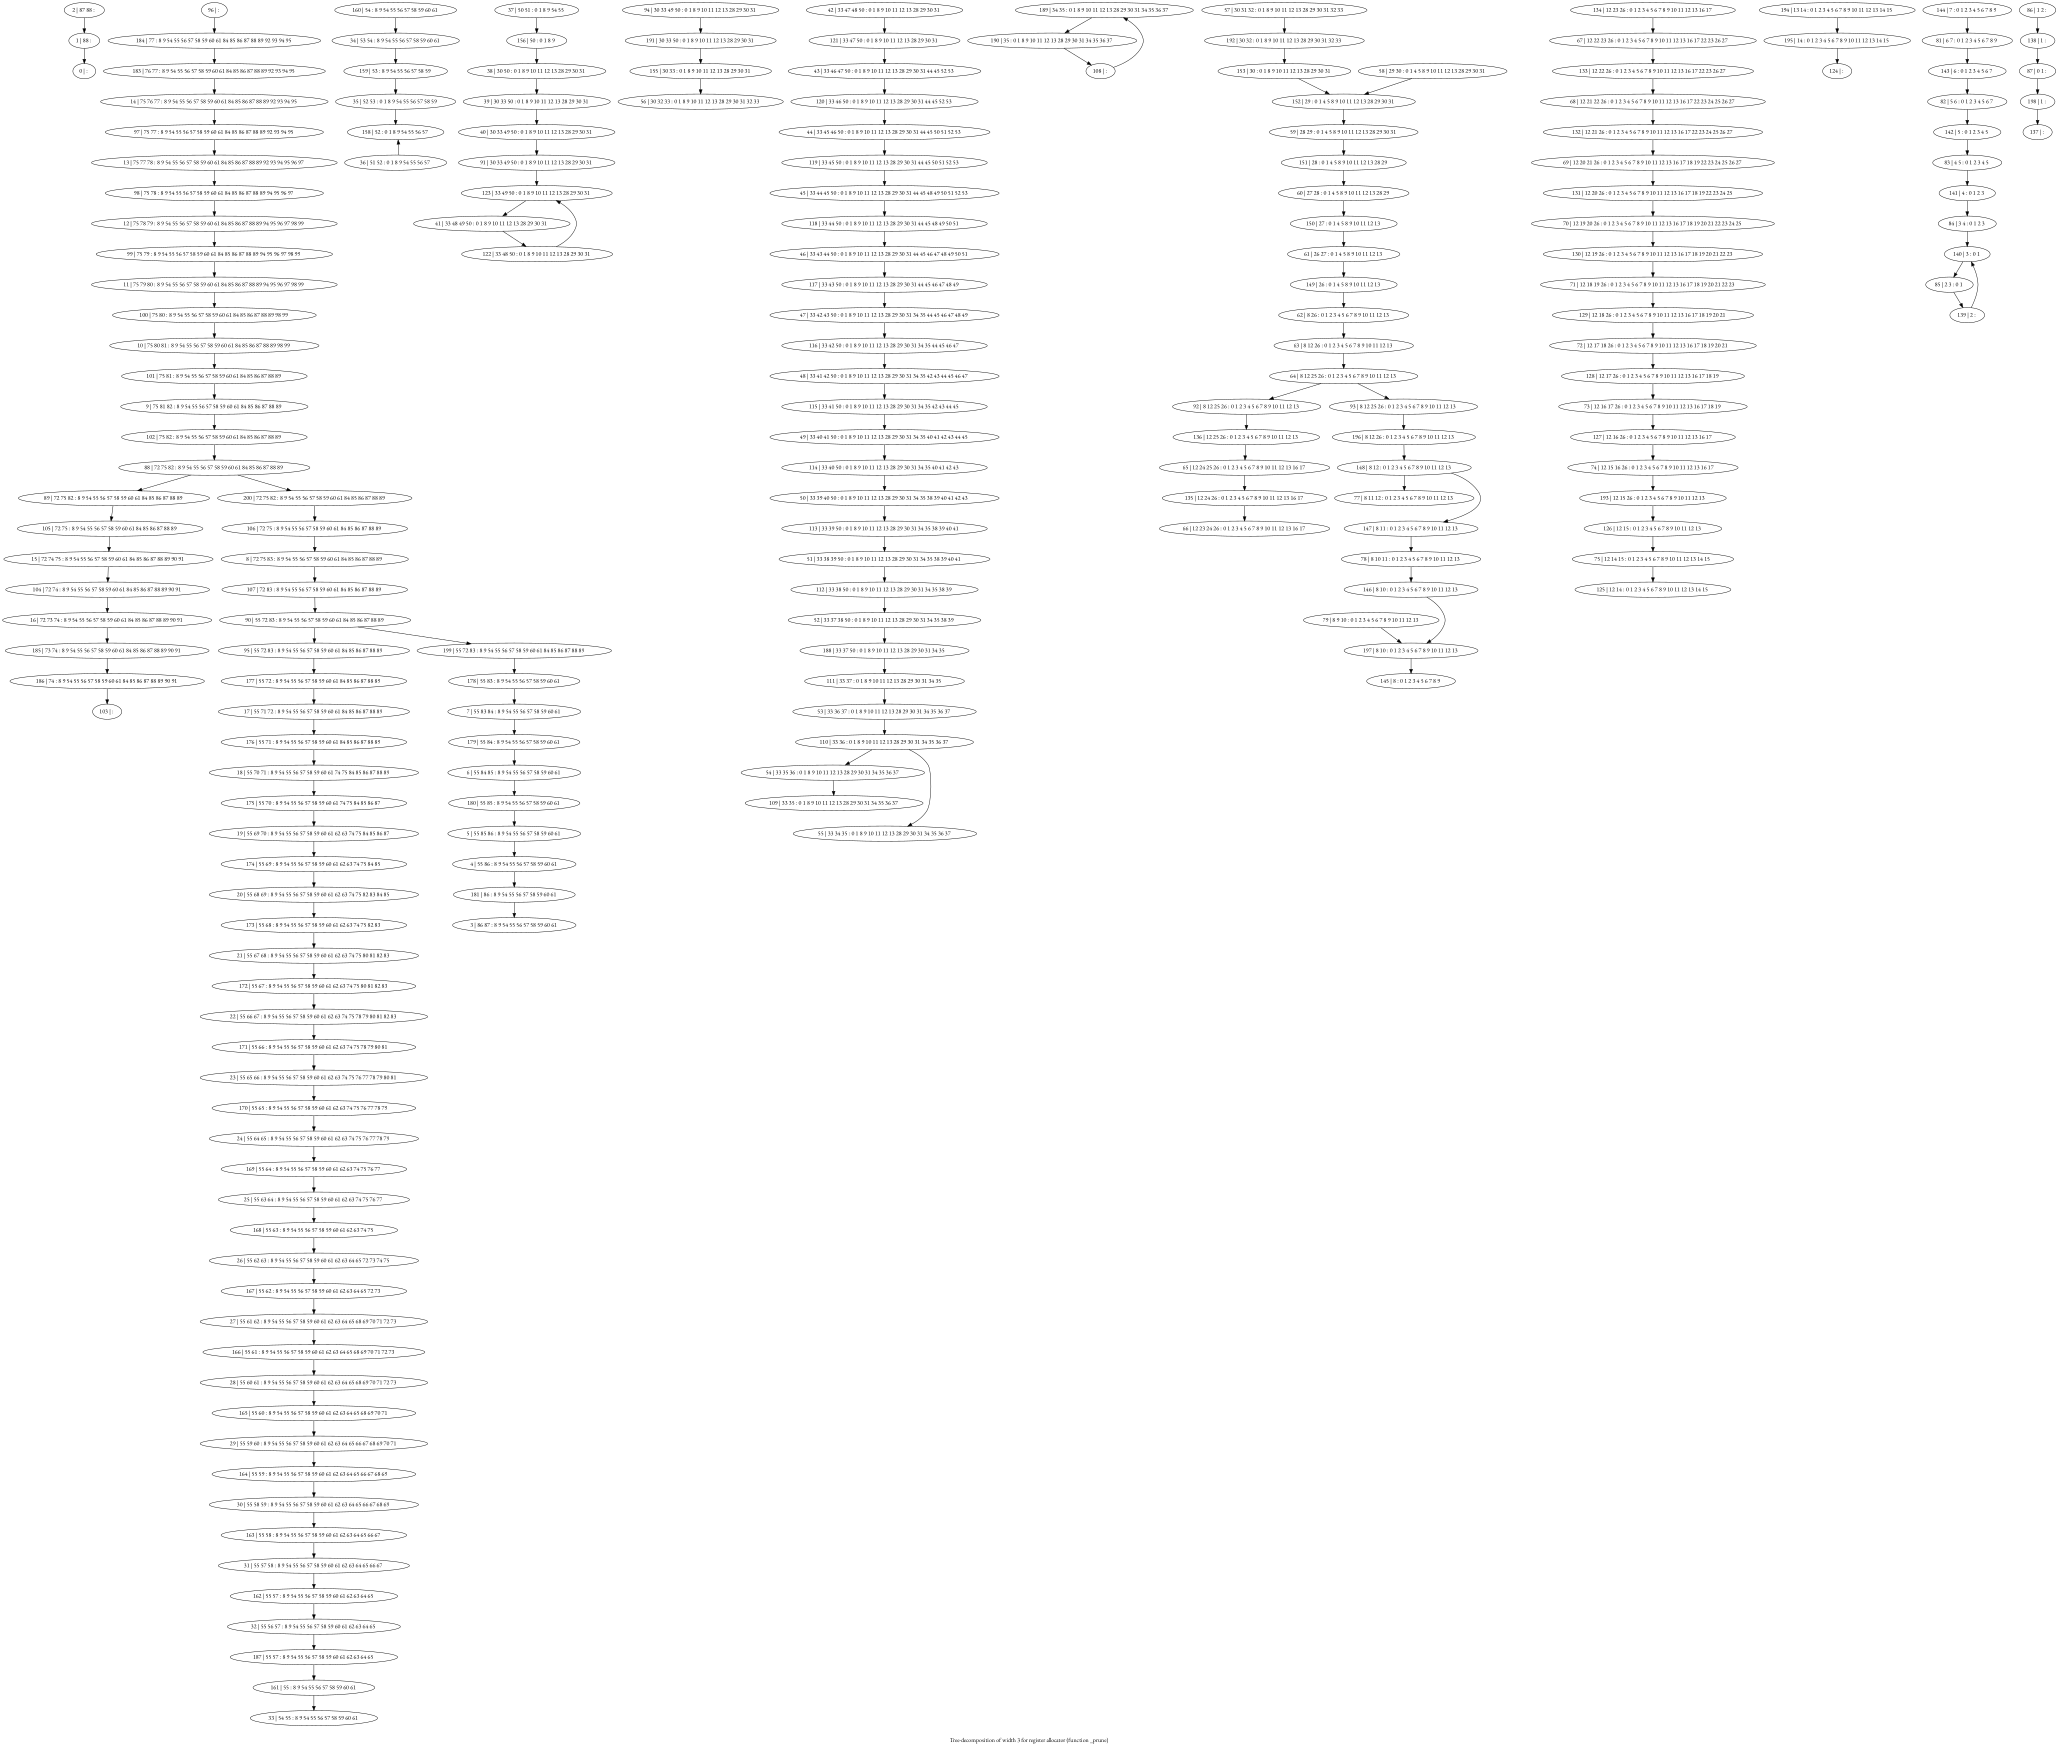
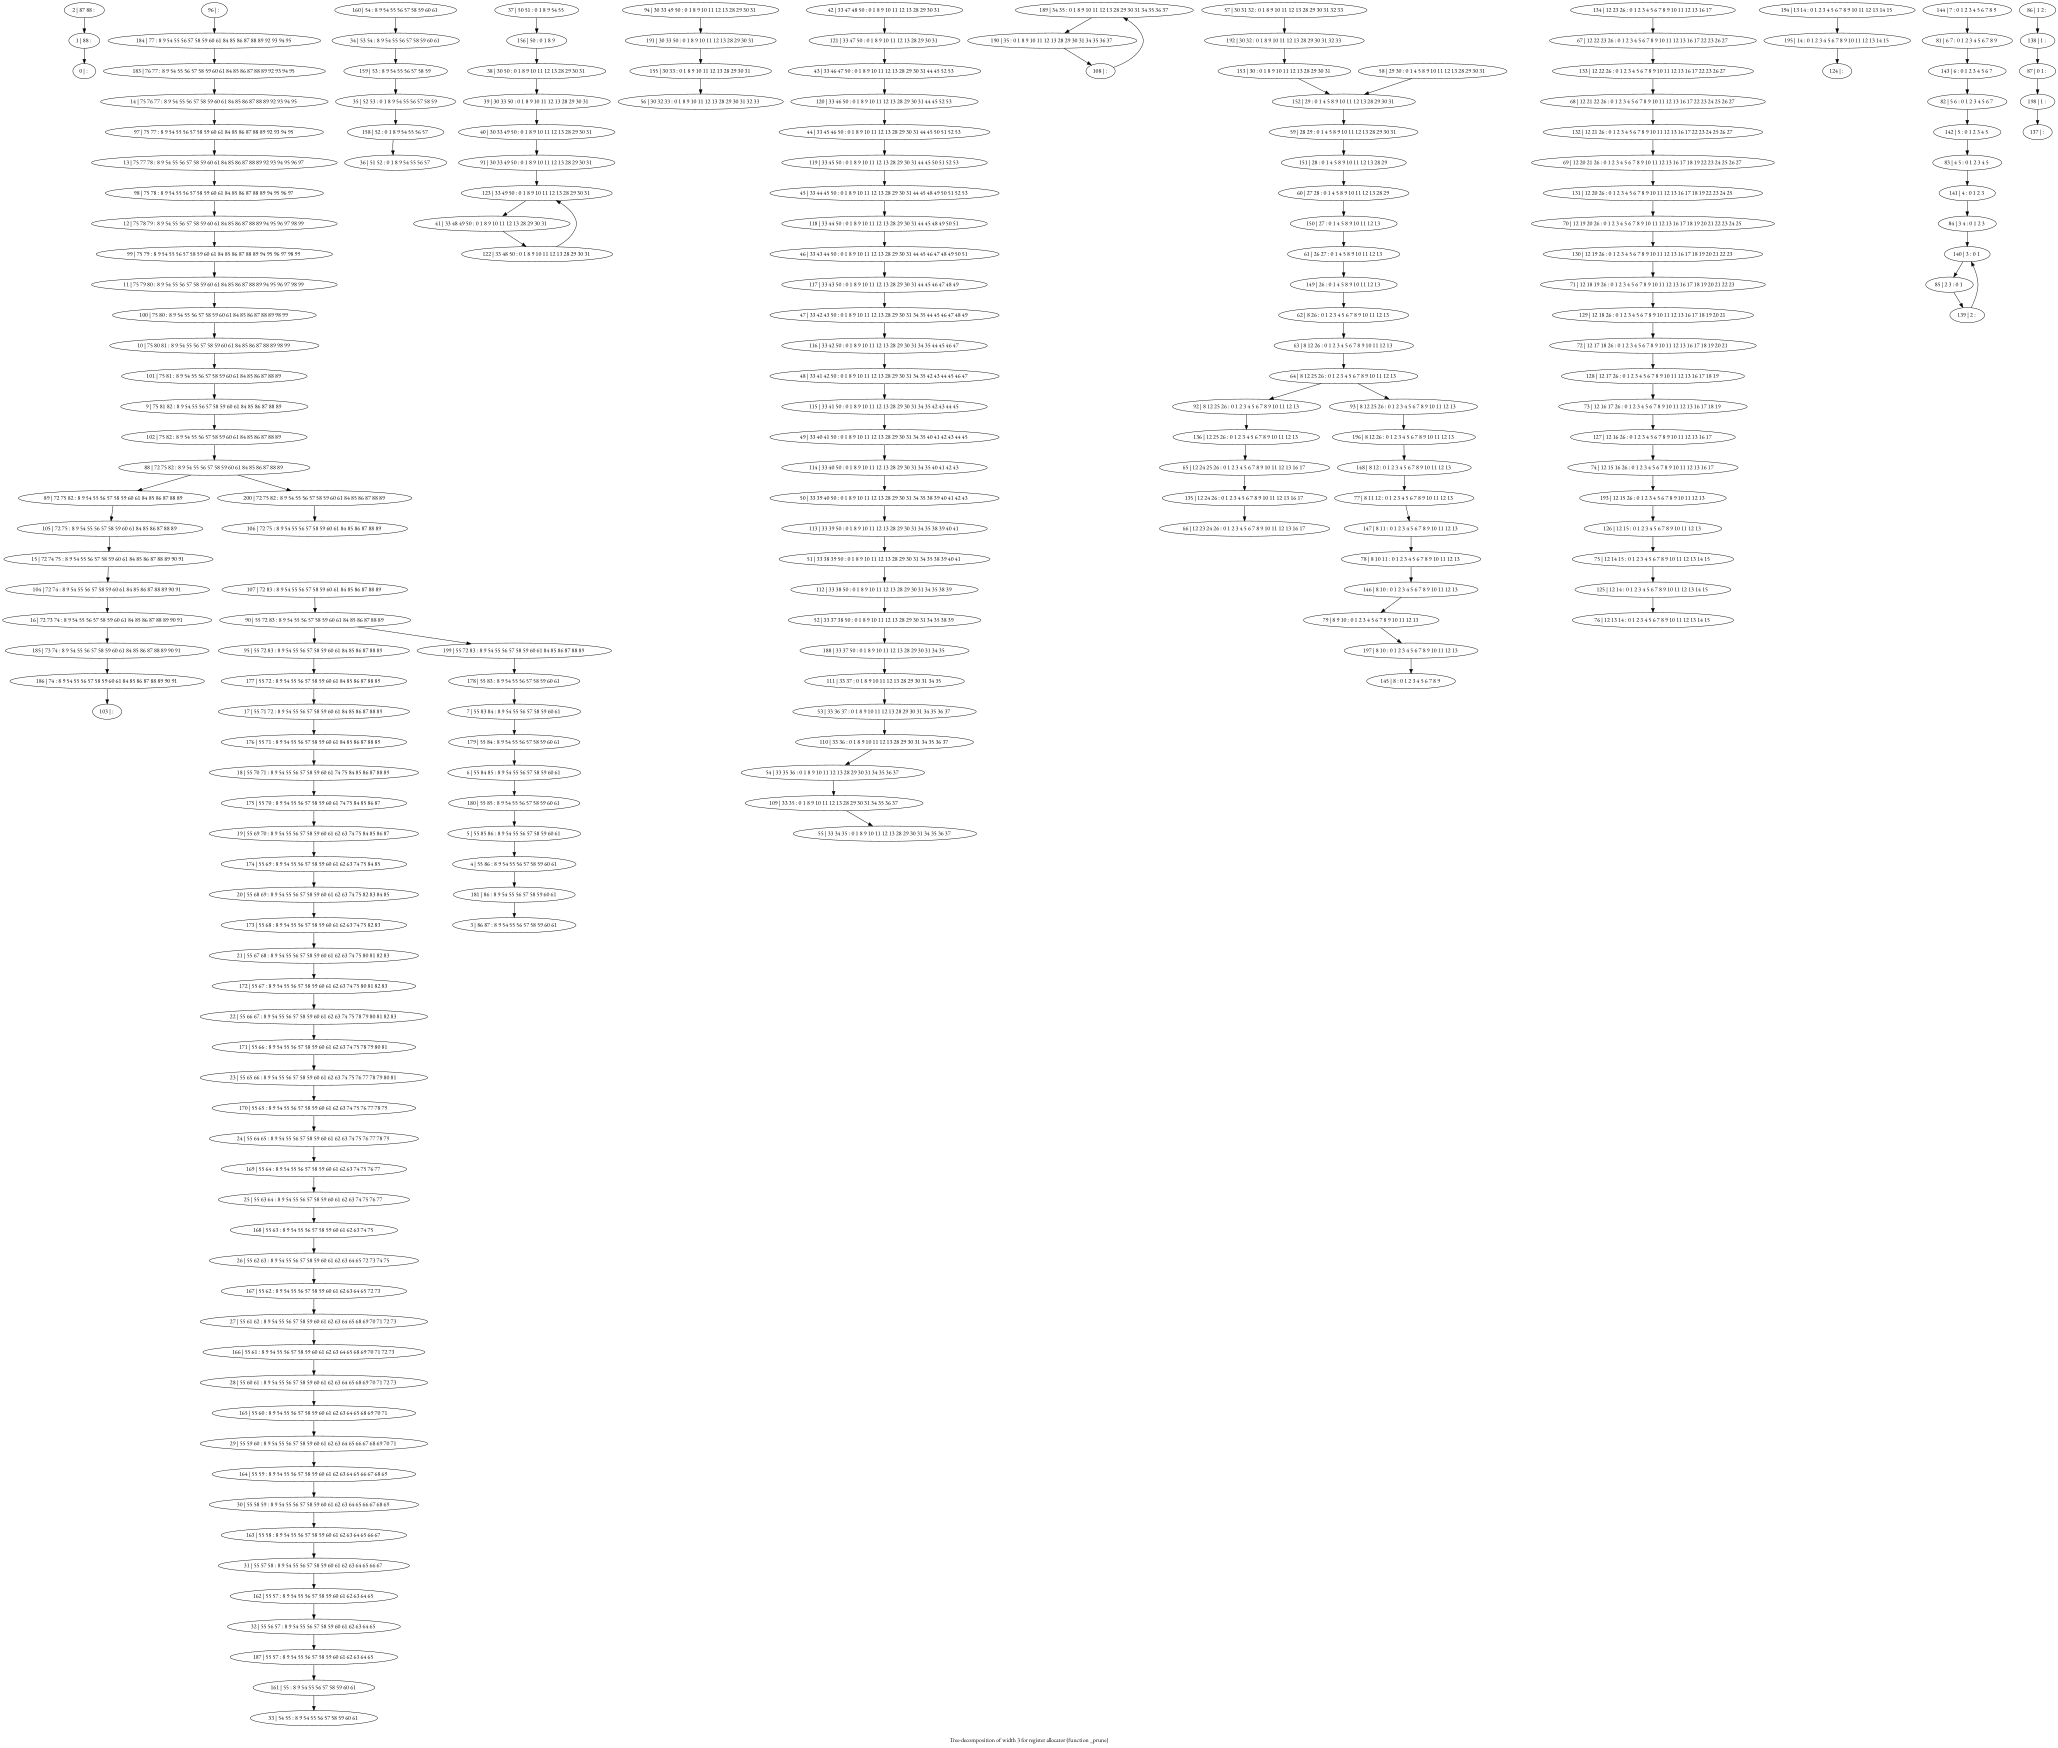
edge "36 | 51 52 : 0 1 8 9 54 55 56 57" -> "158 | 52 : 0 1 8 9 54 55 56 57": reversed
edge "148 | 8 12 : 0 1 2 3 4 5 6 7 8 9 10 11 12 13" -> "147 | 8 11 : 0 1 2 3 4 5 6 7 8 9 10 11 12 13": now "77 | 8 11 12 : 0 1 2 3 4 5 6 7 8 9 10 11 12 13" -> "147 | 8 11 : 0 1 2 3 4 5 6 7 8 9 10 11 12 13"
node "8 | 72 75 83 : 8 9 54 55 56 57 58 59 60 61 84 85 86 87 88 89": removed
edge "146 | 8 10 : 0 1 2 3 4 5 6 7 8 9 10 11 12 13" -> "197 | 8 10 : 0 1 2 3 4 5 6 7 8 9 10 11 12 13": now "146 | 8 10 : 0 1 2 3 4 5 6 7 8 9 10 11 12 13" -> "79 | 8 9 10 : 0 1 2 3 4 5 6 7 8 9 10 11 12 13"
node "76 | 12 13 14 : 0 1 2 3 4 5 6 7 8 9 10 11 12 13 14 15": added
edge "110 | 33 36 : 0 1 8 9 10 11 12 13 28 29 30 31 34 35 36 37" -> "55 | 33 34 35 : 0 1 8 9 10 11 12 13 28 29 30 31 34 35 36 37": now "109 | 33 35 : 0 1 8 9 10 11 12 13 28 29 30 31 34 35 36 37" -> "55 | 33 34 35 : 0 1 8 9 10 11 12 13 28 29 30 31 34 35 36 37"
